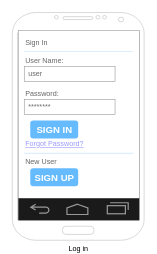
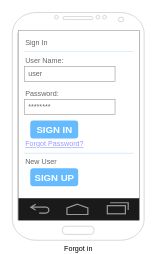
node "Log in": label "Log in" -> "Forgot in"
